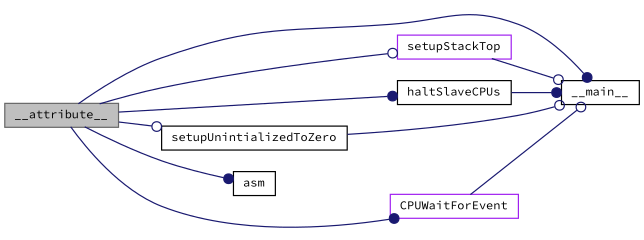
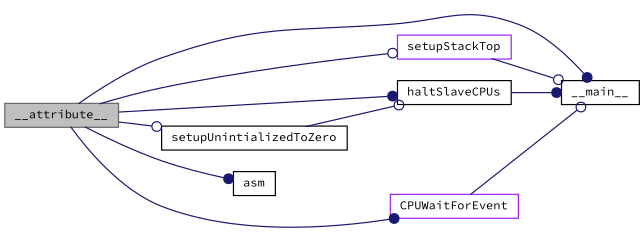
edge "setupUnintializedToZero" -> "__main__": now "setupUnintializedToZero" -> "haltSlaveCPUs"
